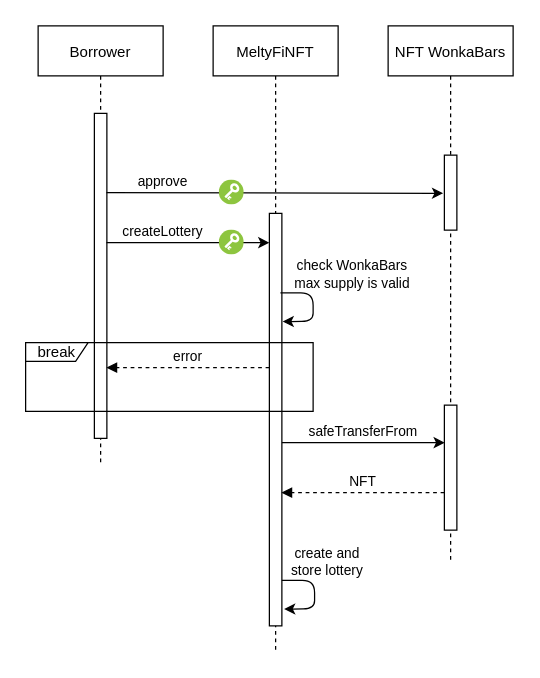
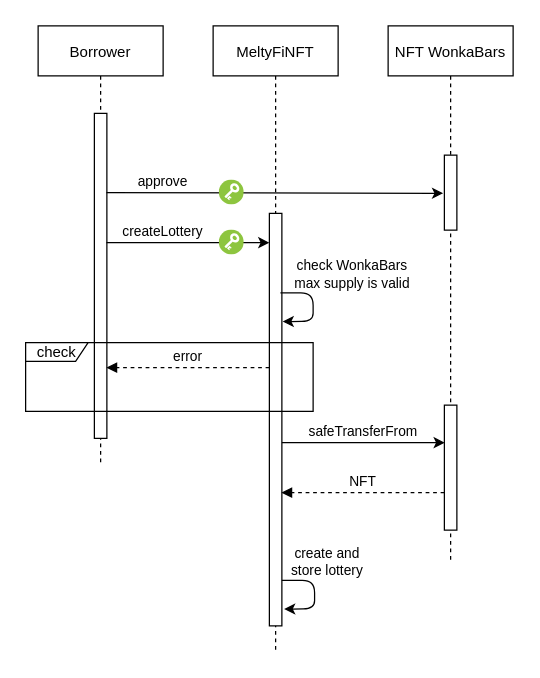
node "break": label "break" -> "check"
